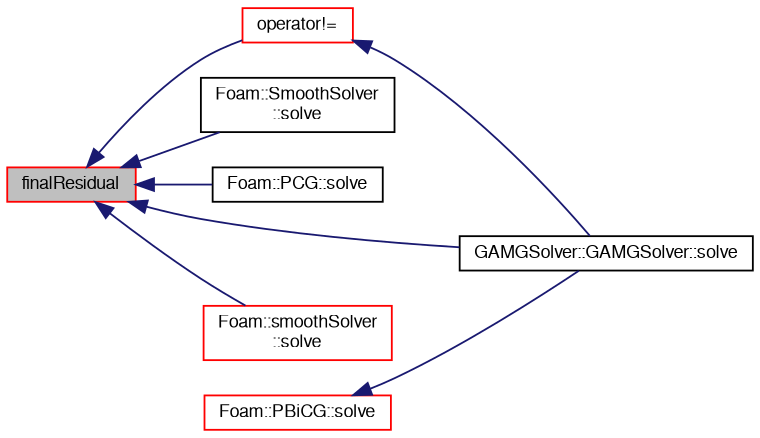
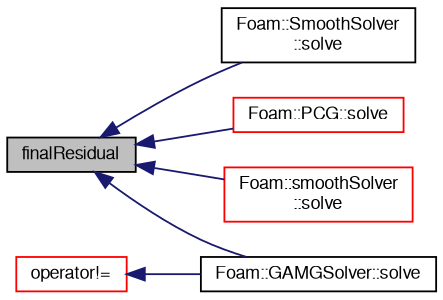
edge "operator!=" -> "finalResidual": removed
node "finalResidual": color red -> black
node "Foam::PCG::solve": color black -> red
node "GAMGSolver::GAMGSolver::solve": label "GAMGSolver::GAMGSolver::solve" -> "Foam::GAMGSolver::solve"
node "Foam::PBiCG::solve": removed
